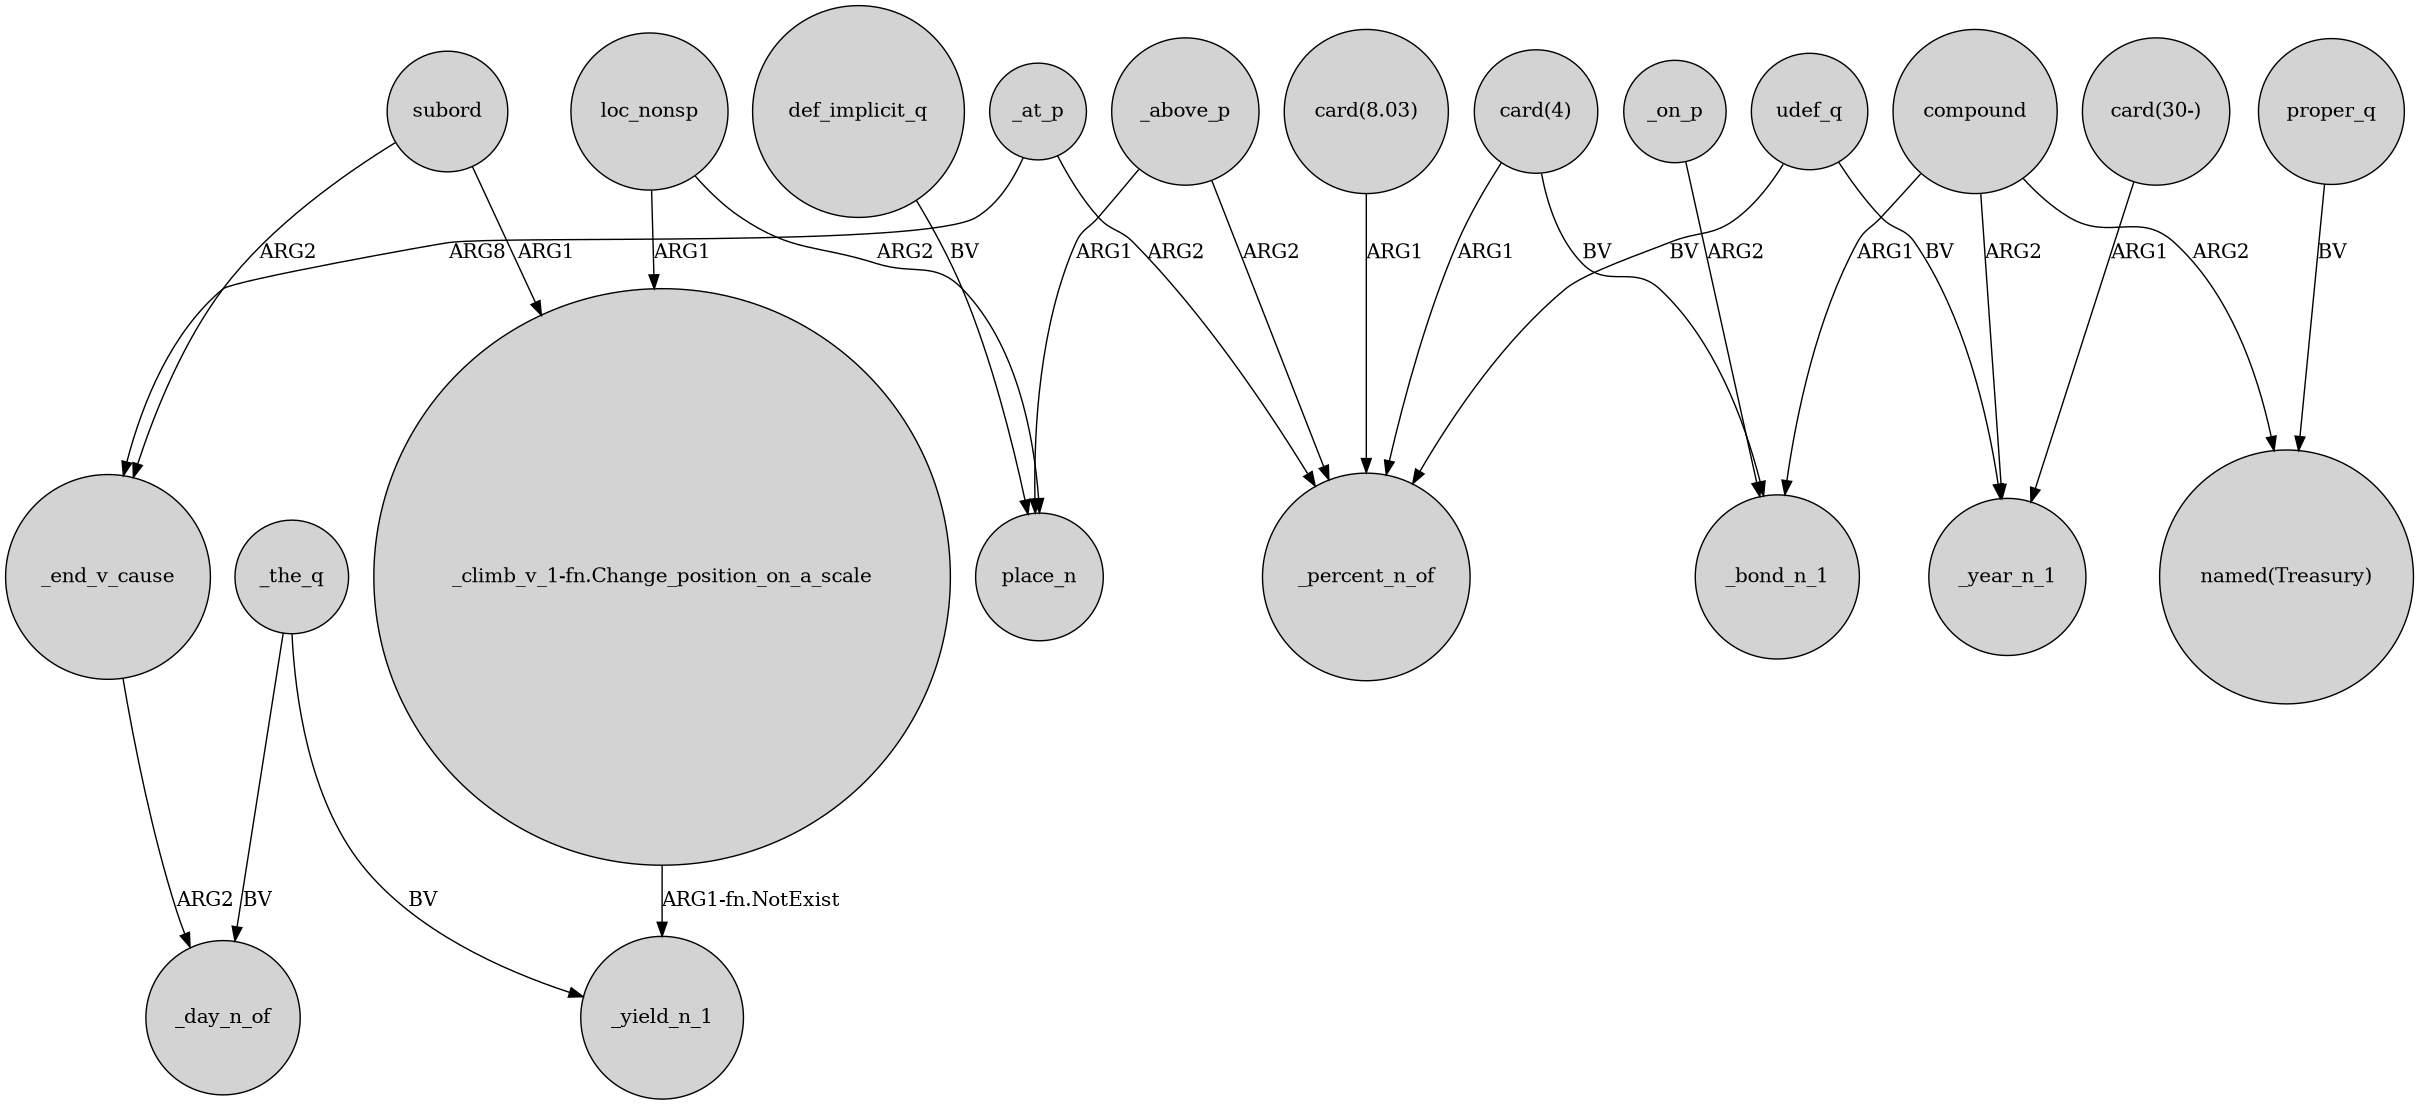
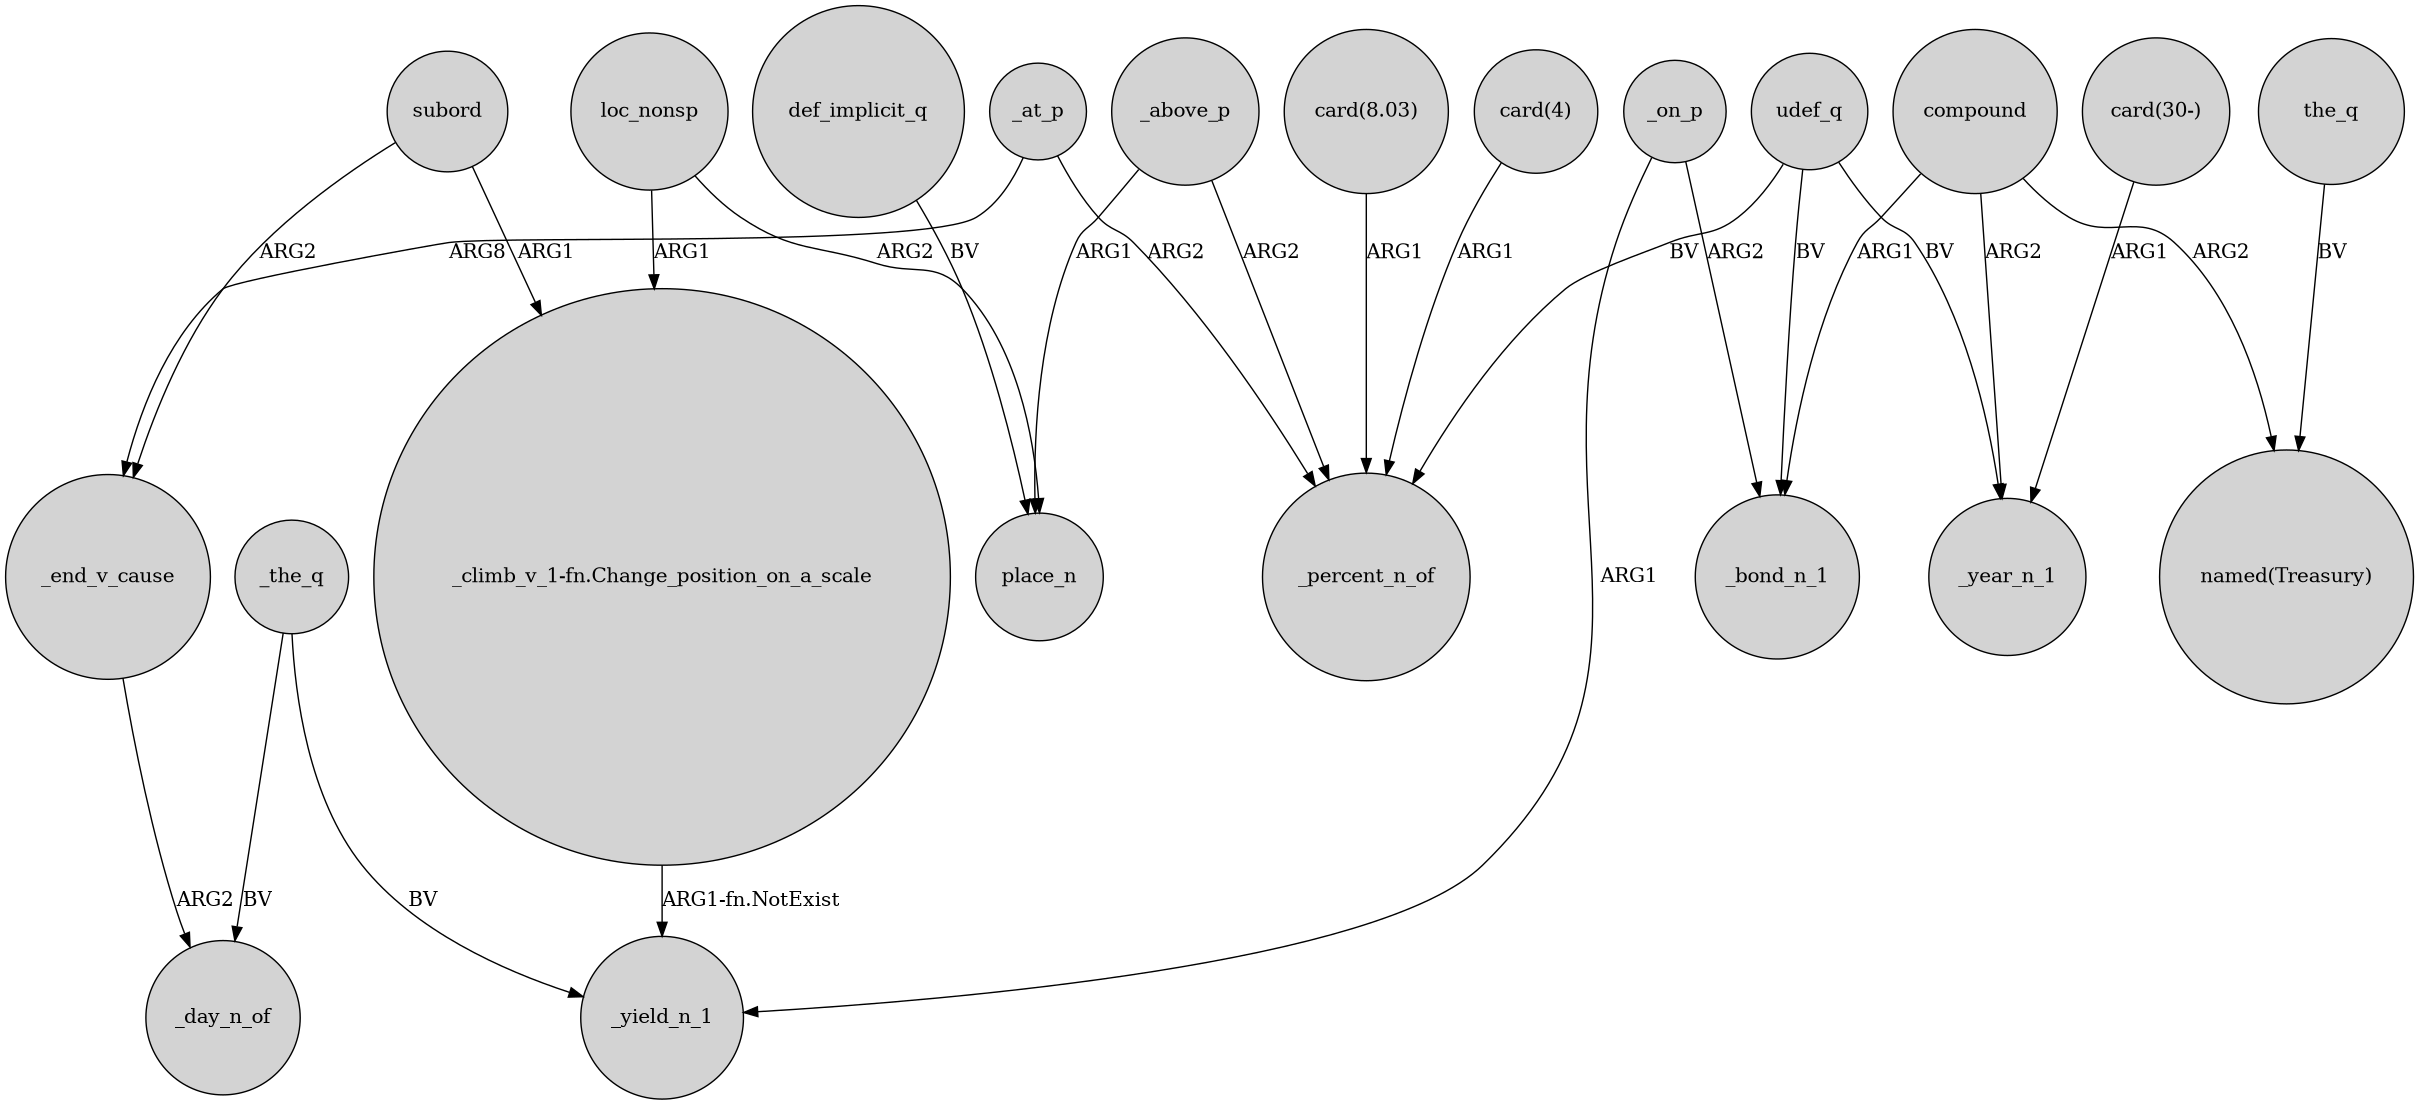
node "proper_q": label "proper_q" -> "the_q"
edge "card(4)" -> "_bond_n_1": now "udef_q" -> "_bond_n_1"
edge "_on_p" -> "_yield_n_1": added, label "ARG1"
